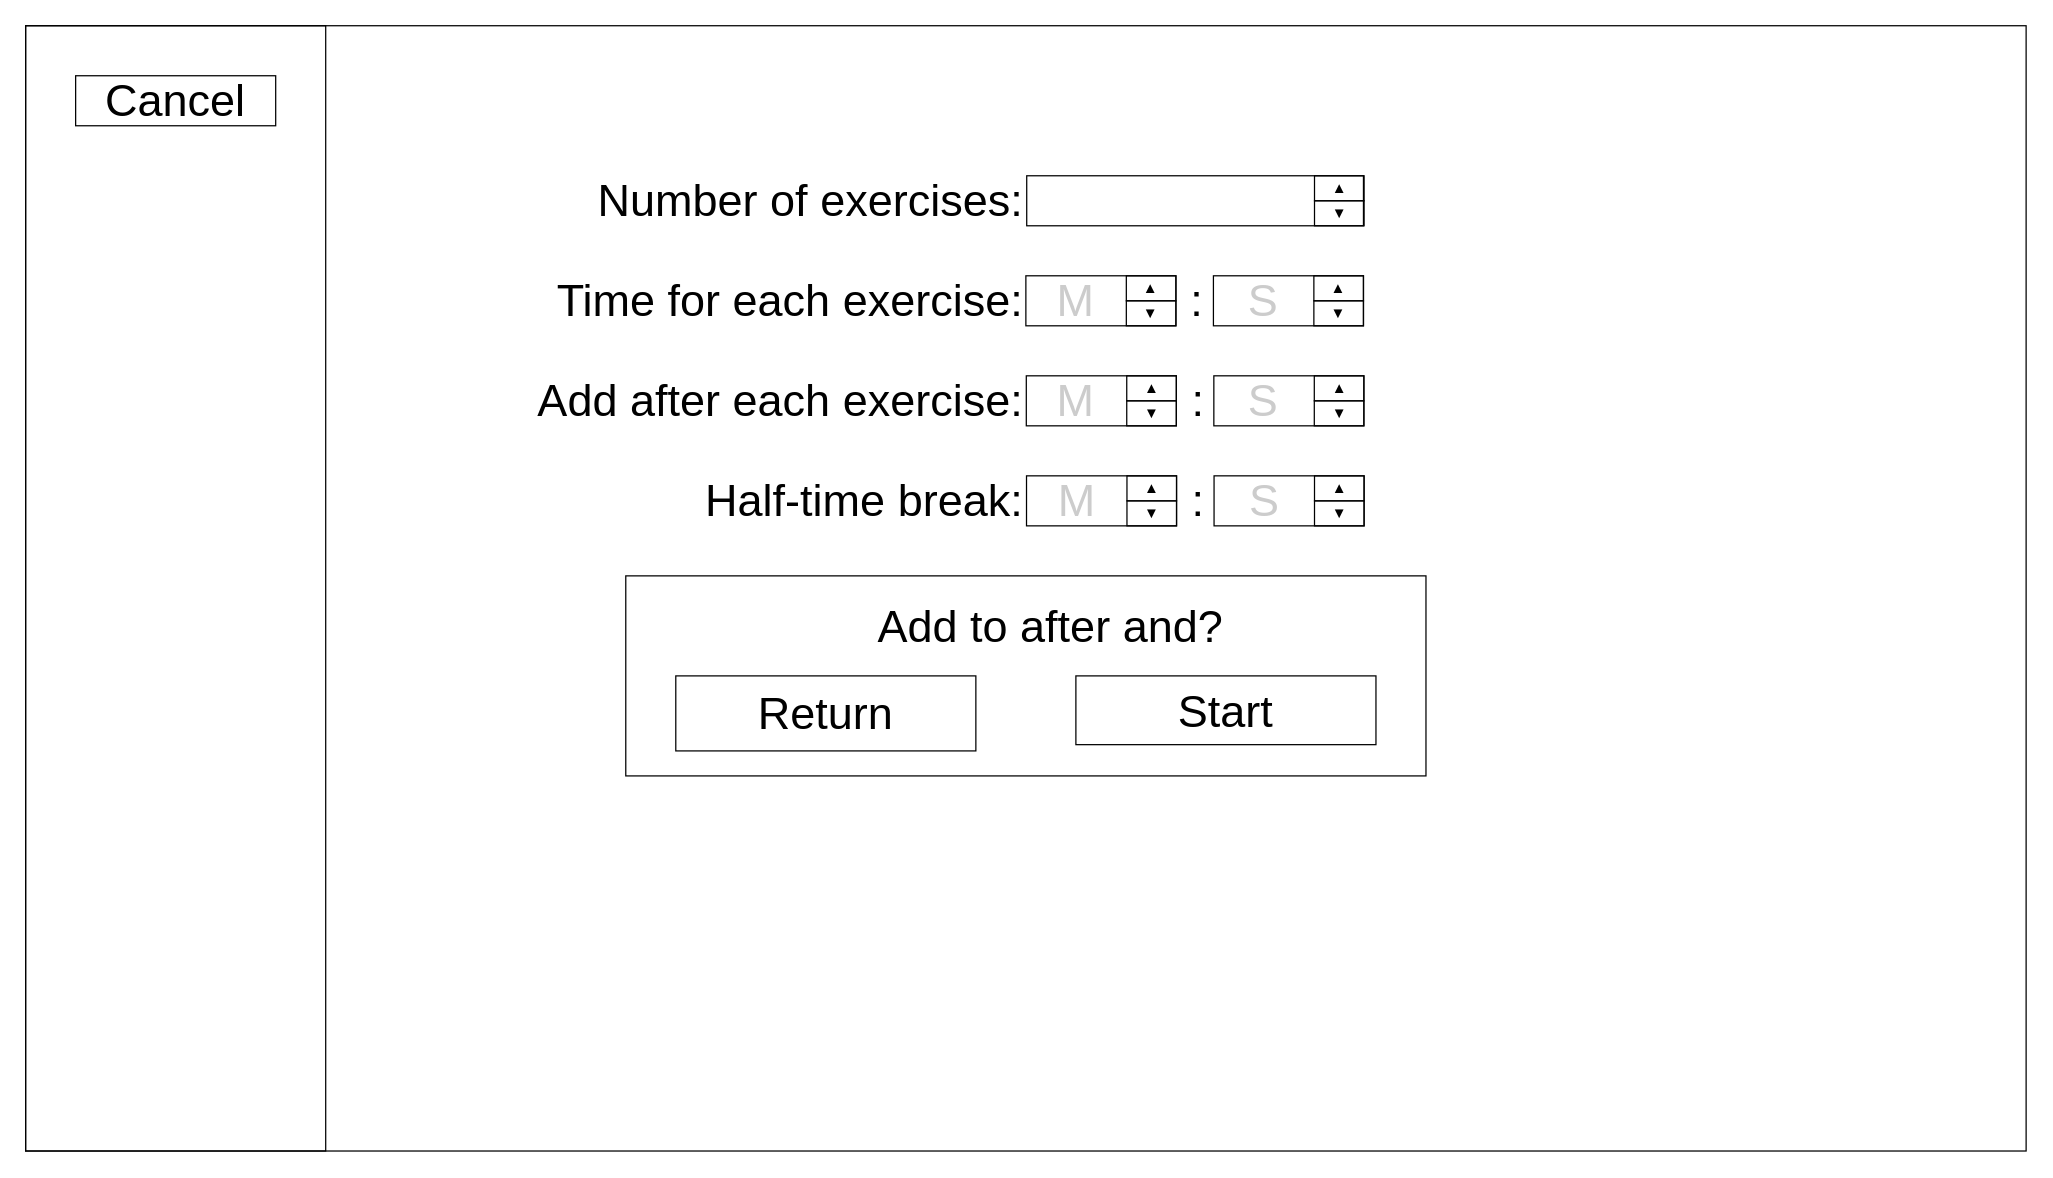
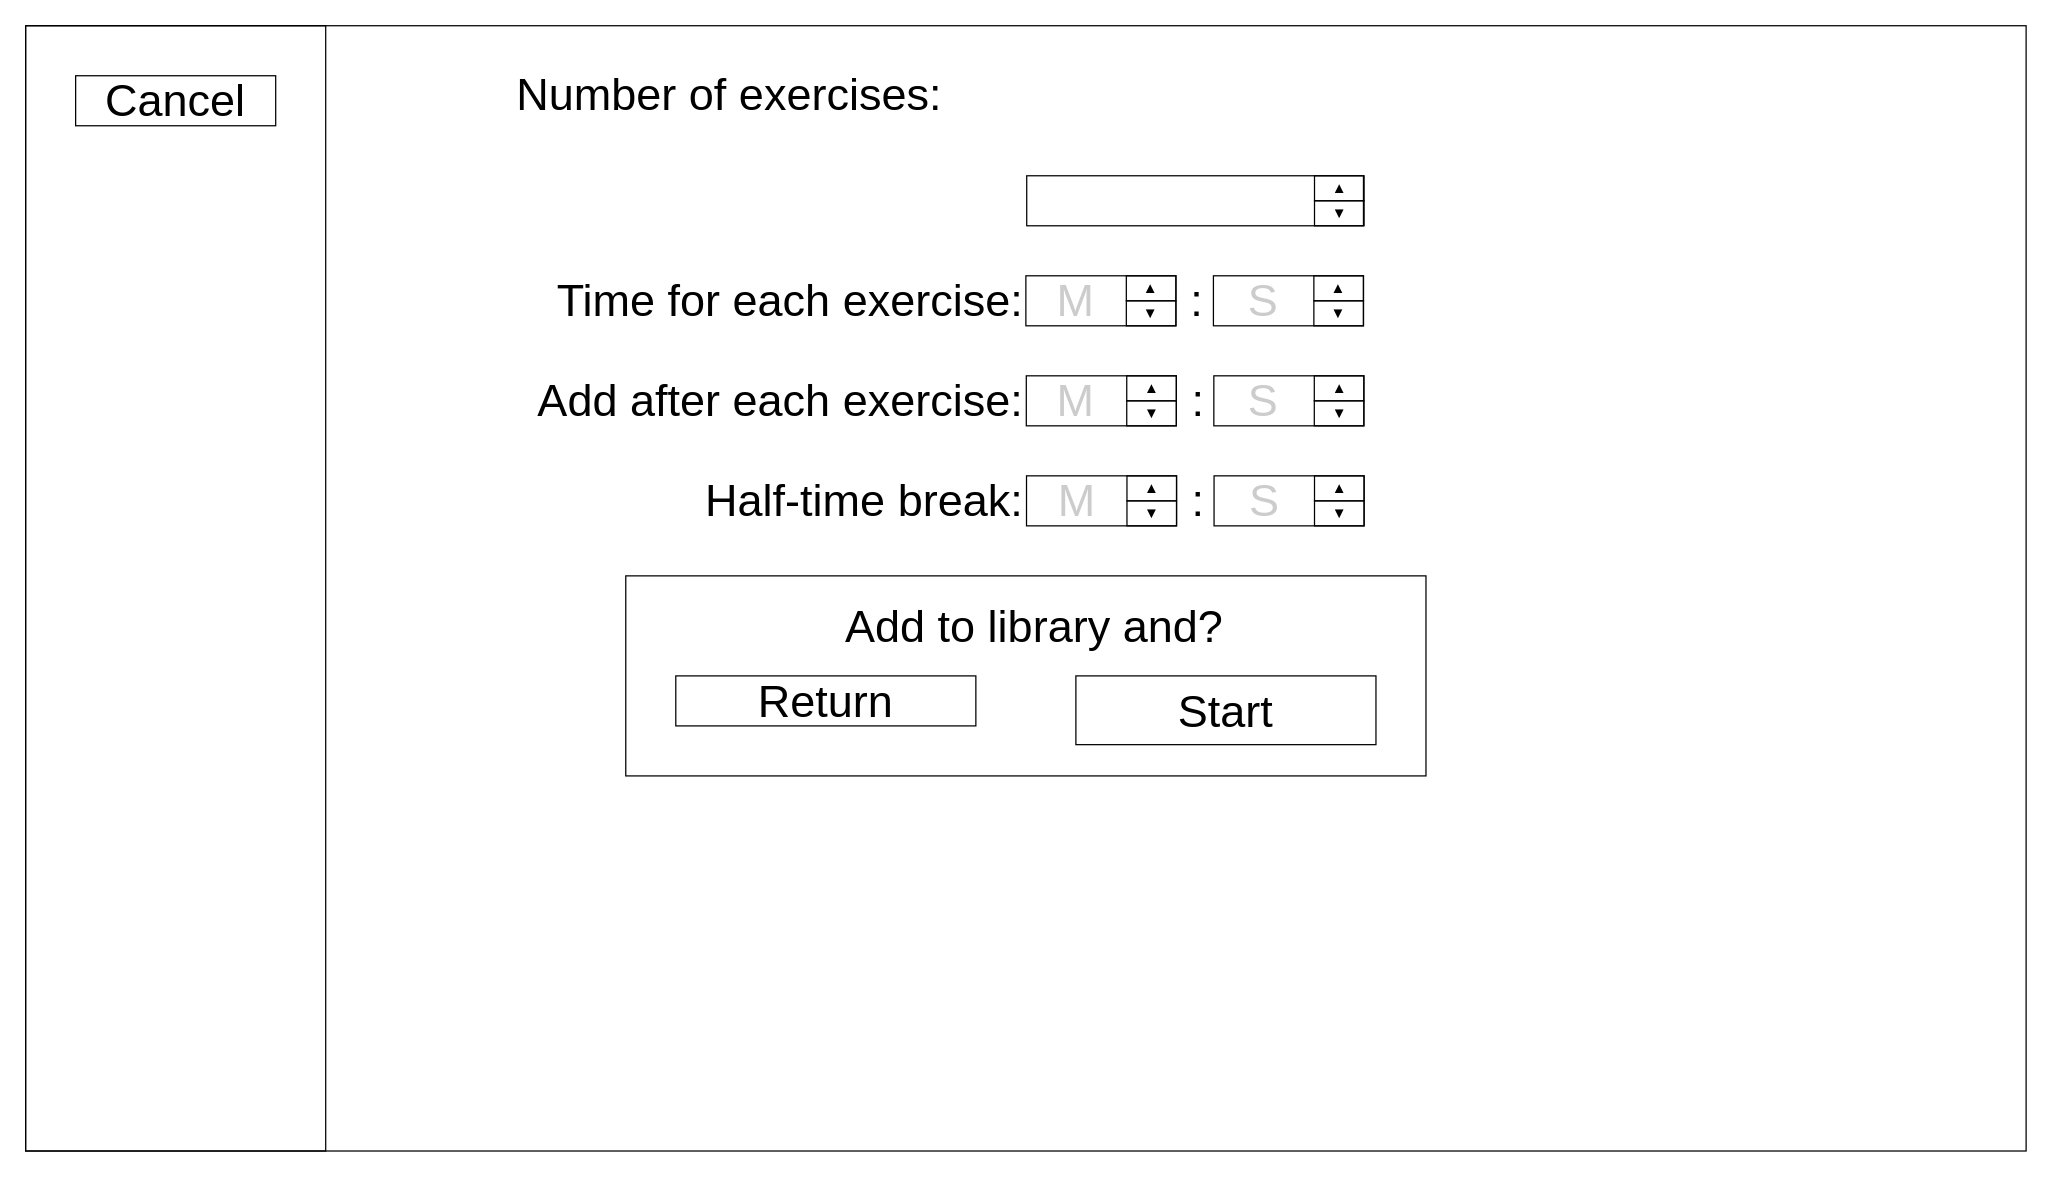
node "Number of exercises:": moved (776, 201) -> (695, 94)
node "Add to after and?": label "Add to after and?" -> "Add to library and?"
node "Return": size 300x75 -> 300x50
